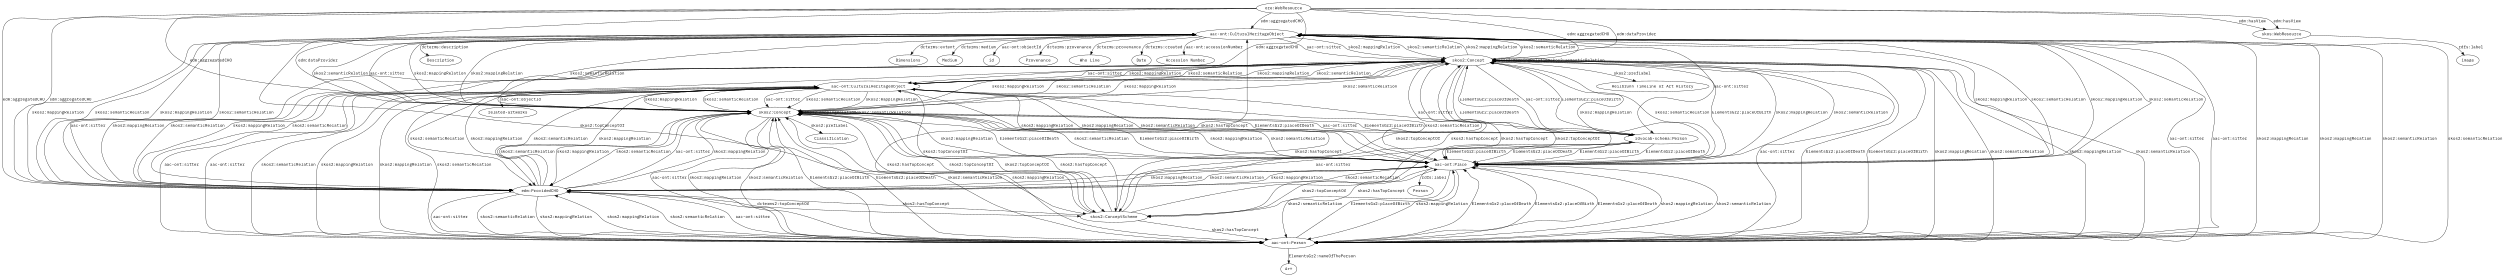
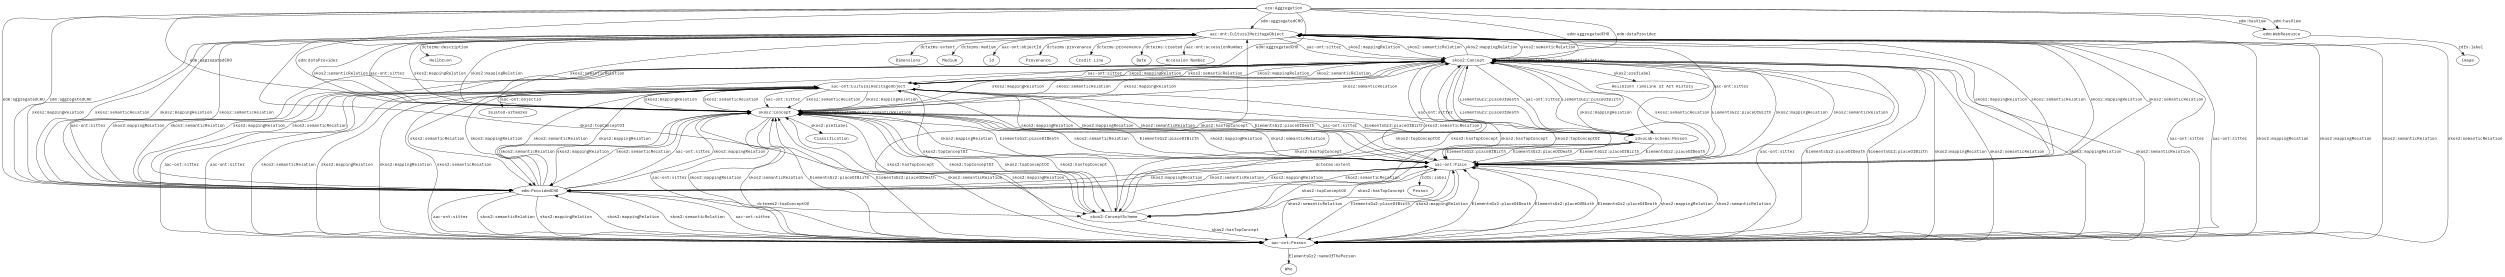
node "ore:WebResource": label "ore:WebResource" -> "ore:Aggregation"
node "skos:WebResource": label "skos:WebResource" -> "edm:WebResource"
node "Description": label "Description" -> "Heilbrunn"
node "Who Line": label "Who Line" -> "Credit Line"
edge "edm:ProvidedCHO" -> "rdvocab-schema:Person": label "aac-ont:sitter" -> "dcterms:extent"
edge "skos2:ConceptScheme" -> "edm:ProvidedCHO": removed, label "skos2:hasTopConcept"
node "Art": label "Art" -> "Who"
